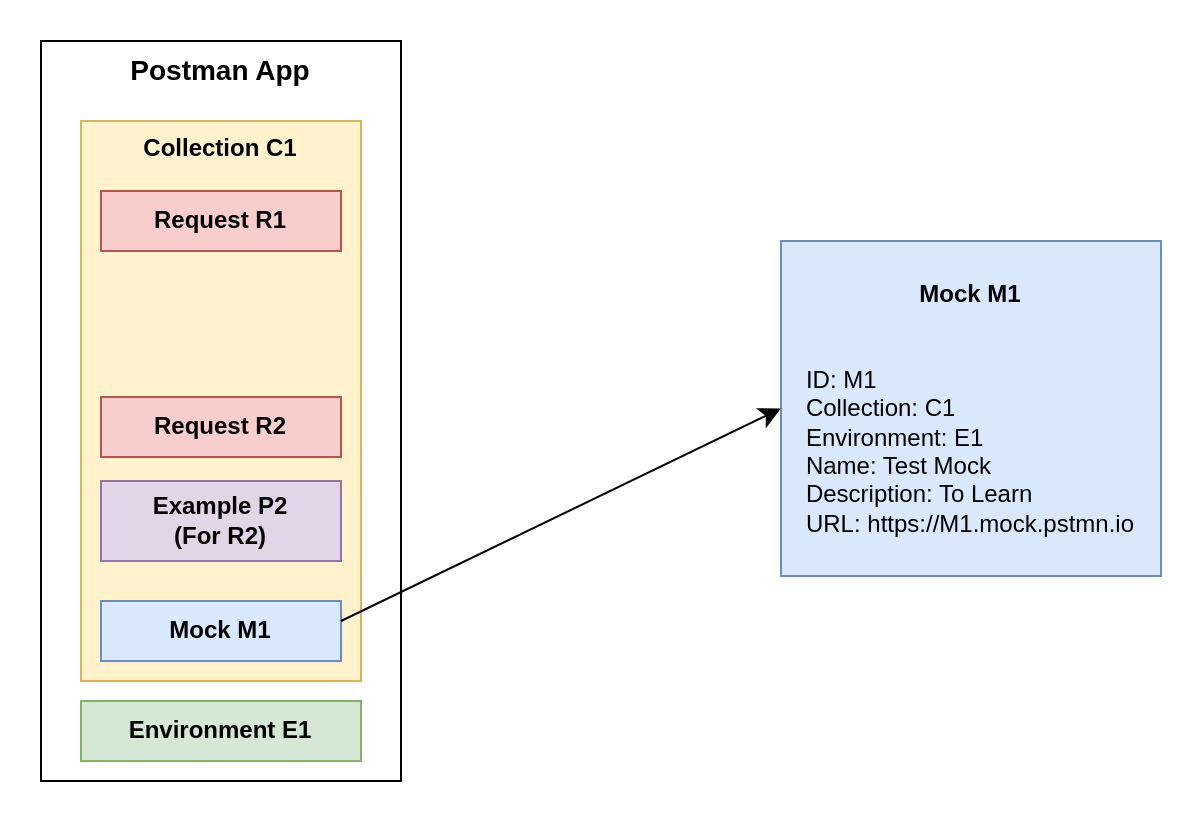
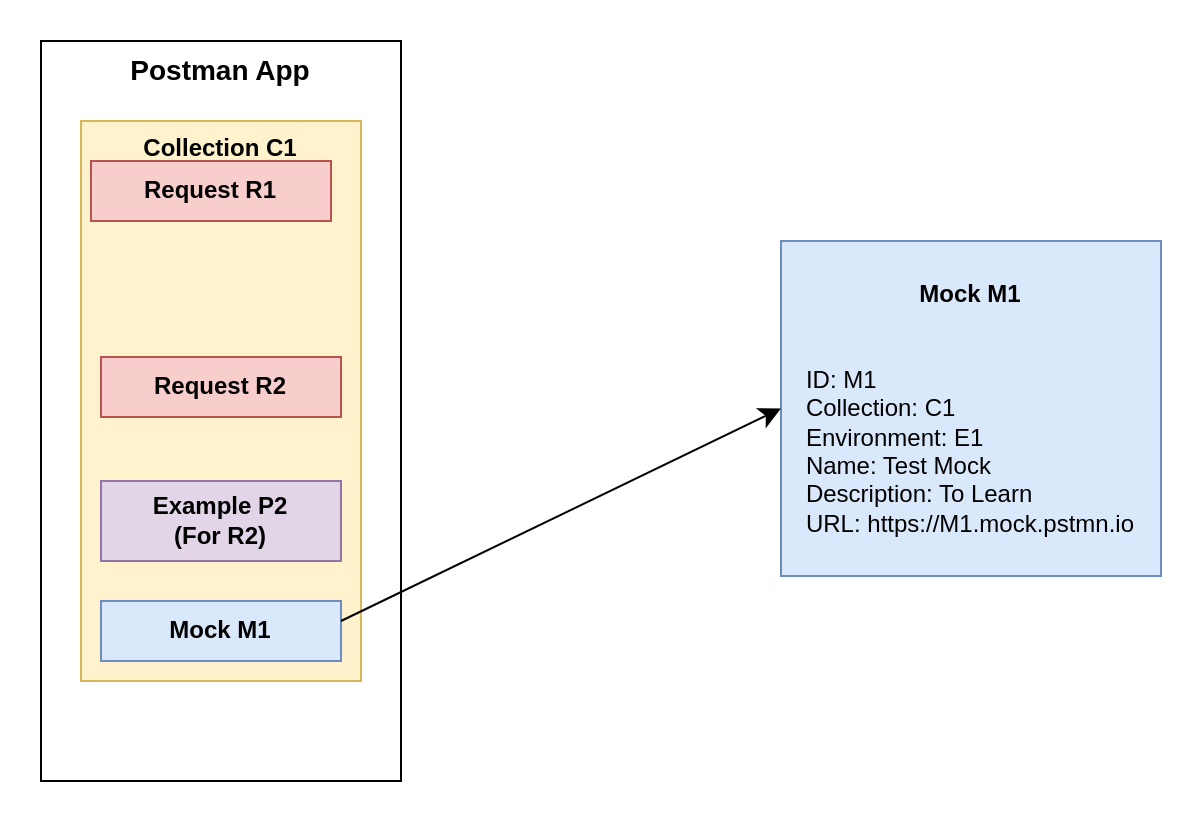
node "Request R1": moved (221, 221) -> (211, 191)
node "Request R2": moved (221, 427) -> (221, 387)
node "Environment E1": removed
